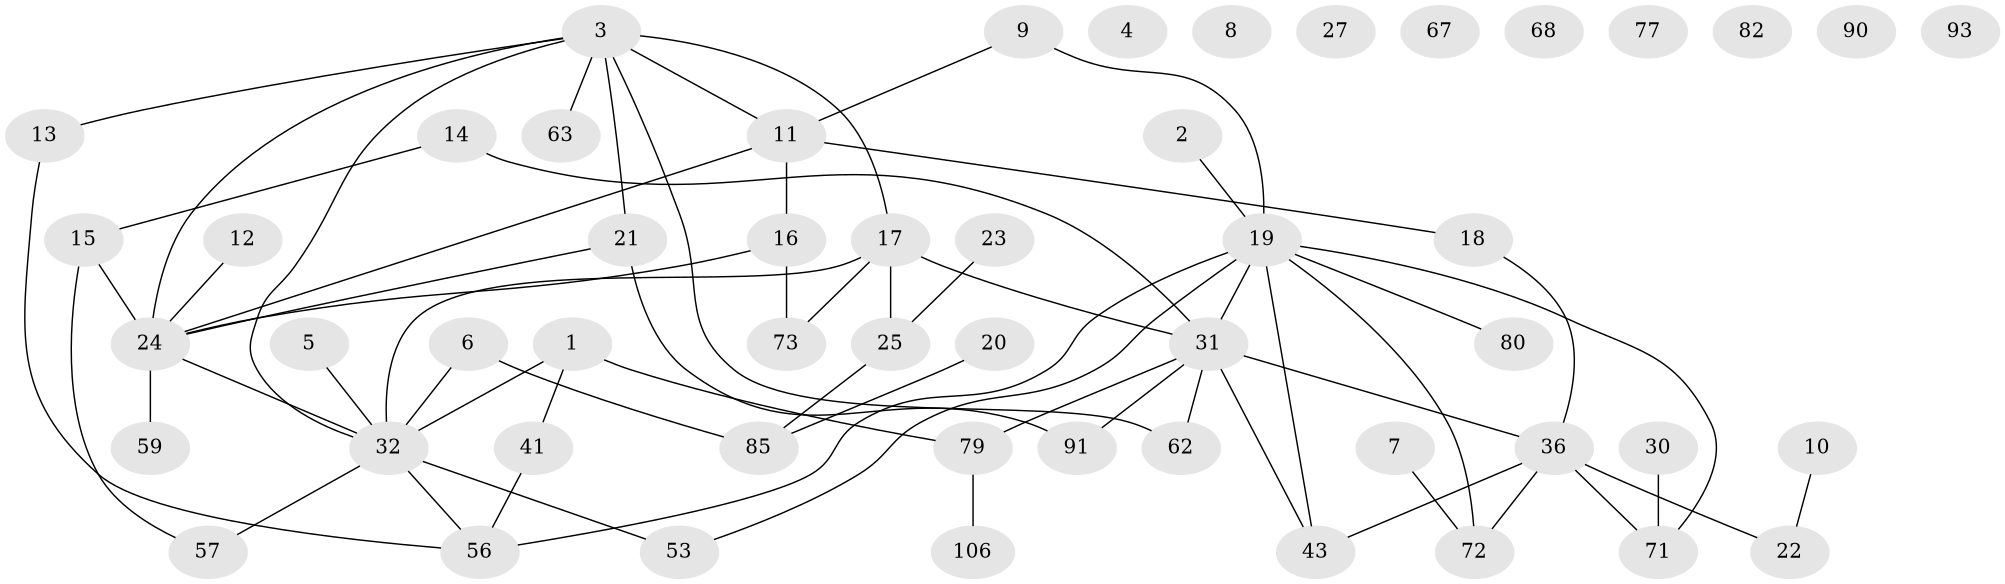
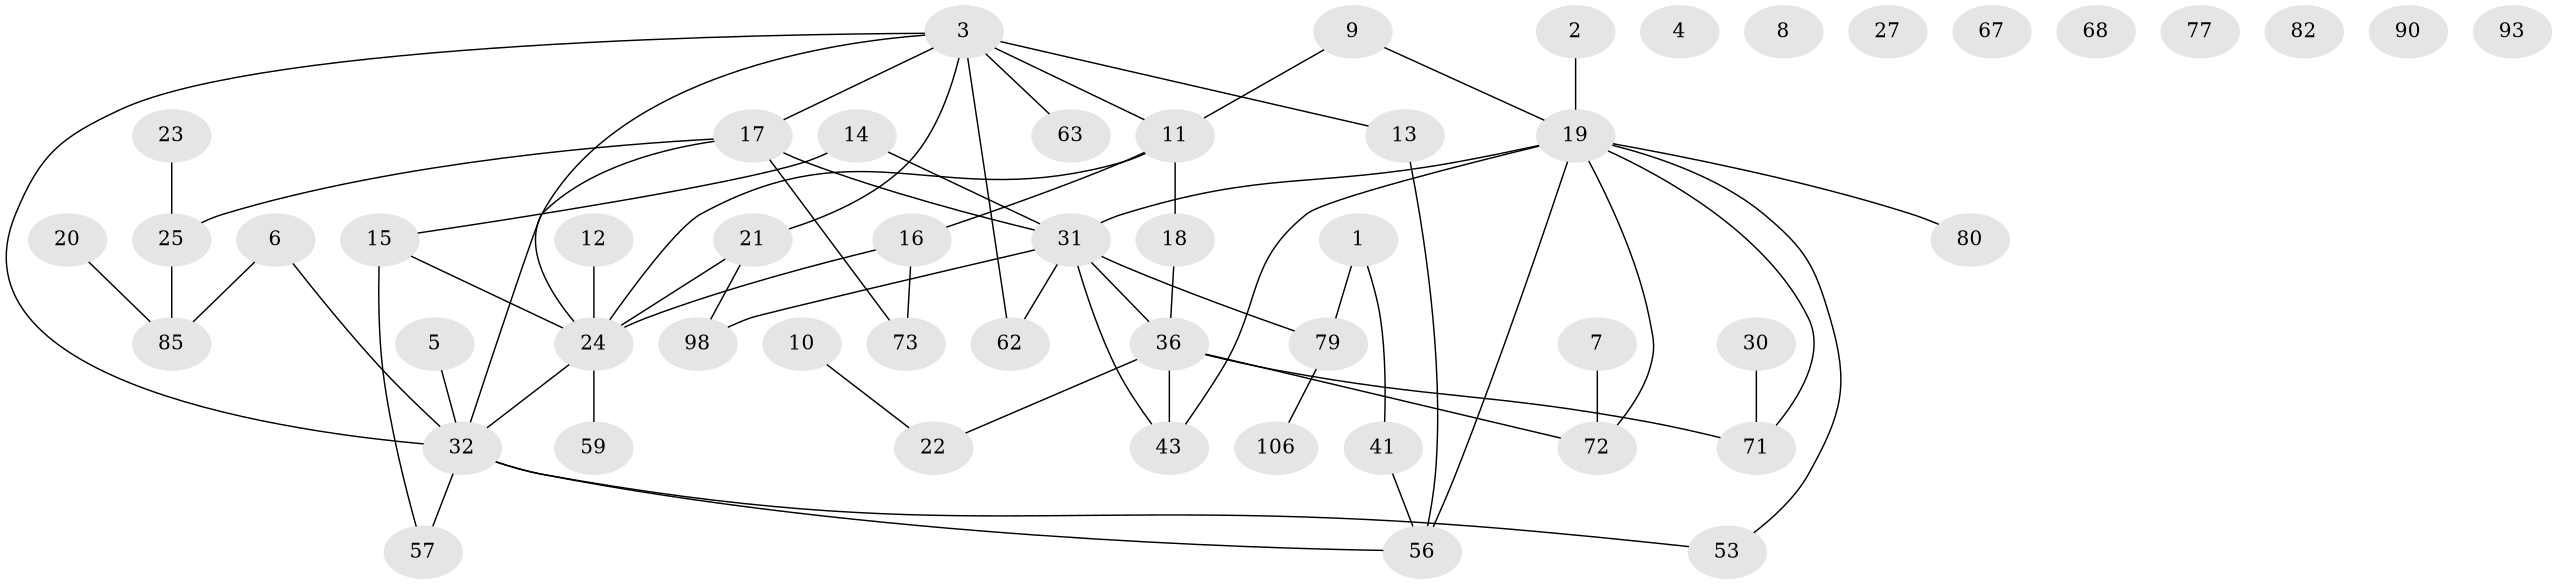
edge "1" -- "32": removed
node "91": label "91" -> "98"
